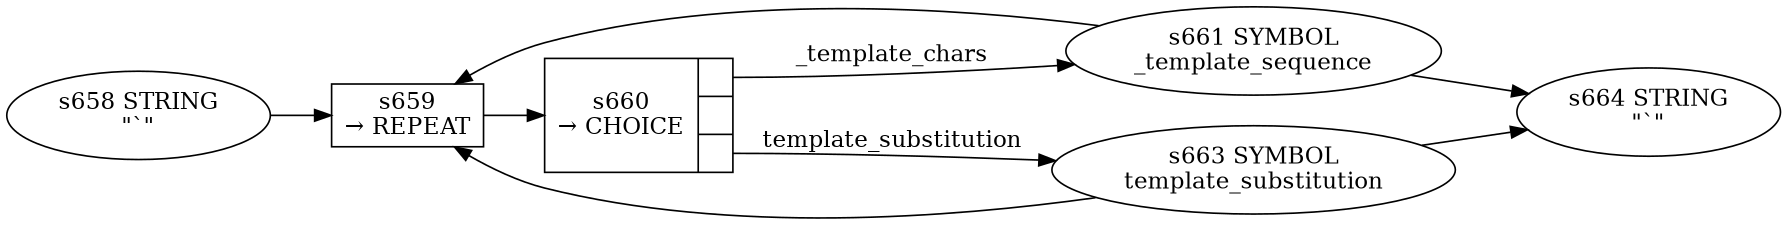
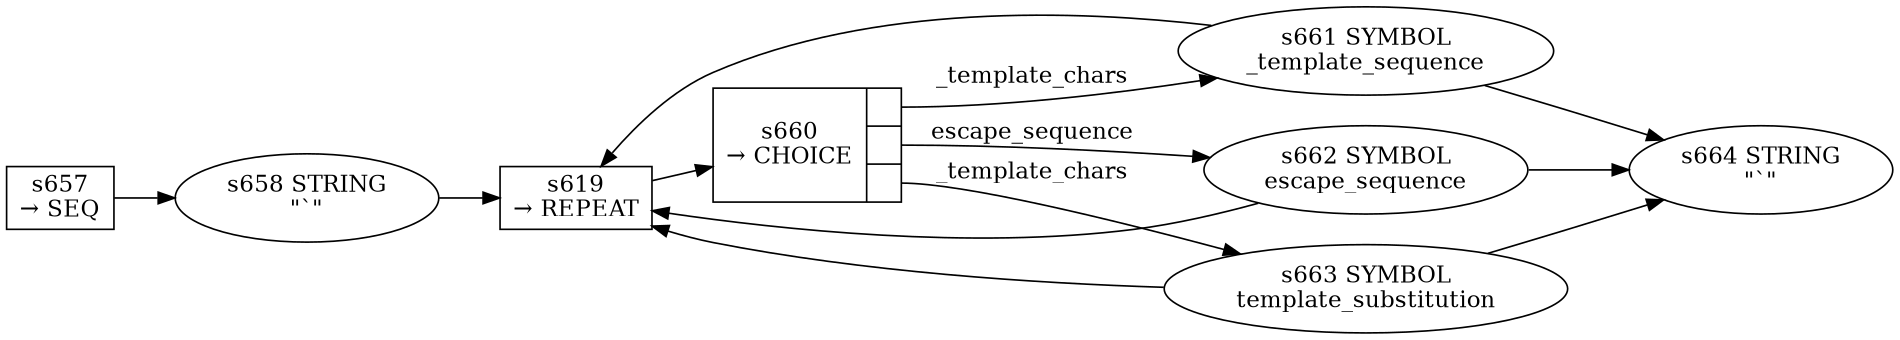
node "s659 → REPEAT": label "s659 → REPEAT" -> "s619 → REPEAT"
edge "s660" -> "s663 SYMBOL template_substitution": label "template_substitution" -> "_template_chars"
node "s662 SYMBOL escape_sequence": added
node "s657 → SEQ": added
